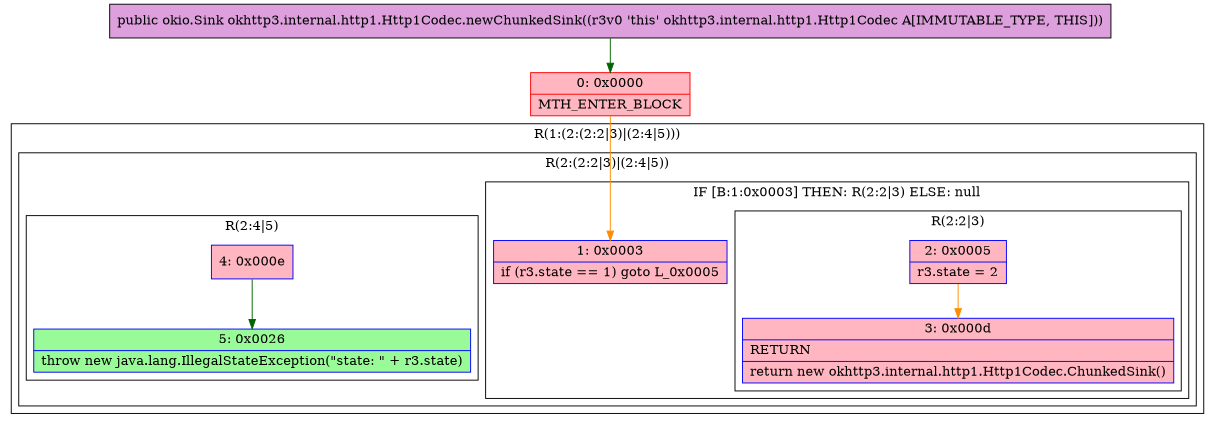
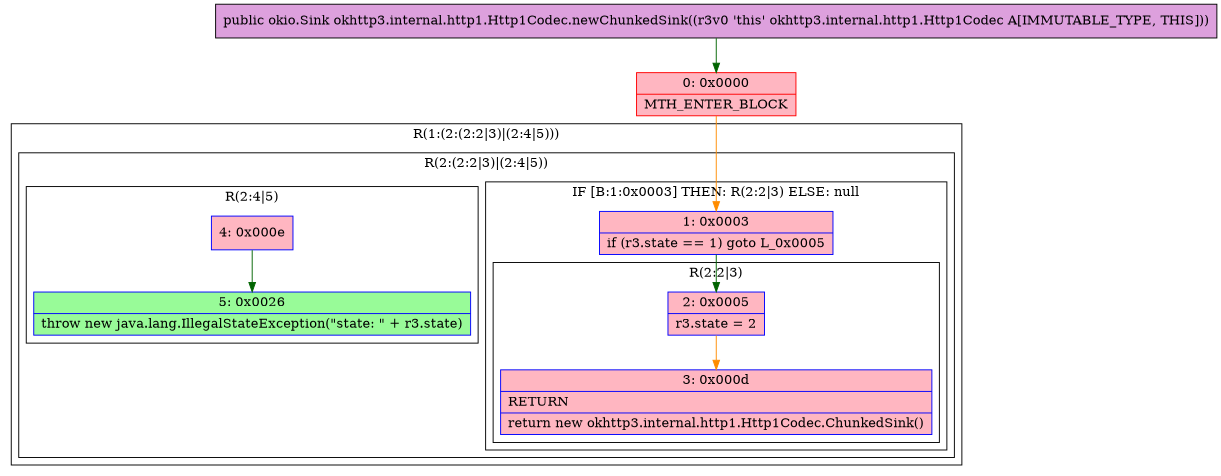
edge "1: 0x0003" -> "2: 0x0005": added
